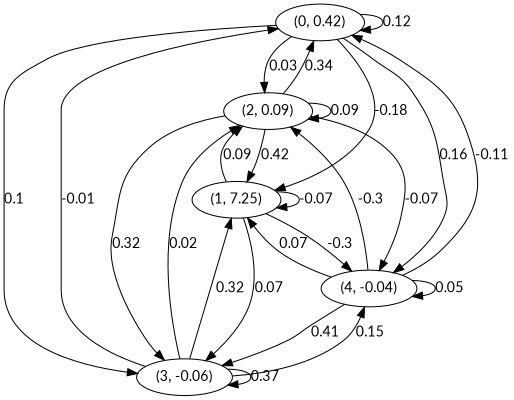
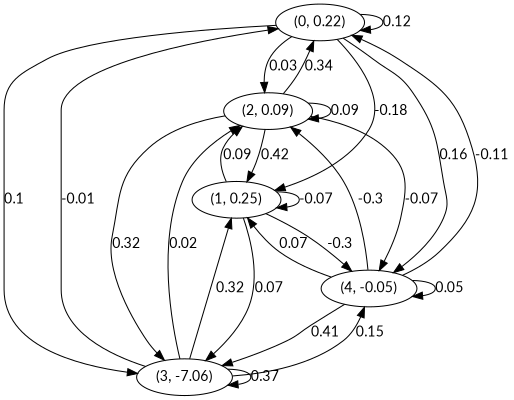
node "(0, 0.42)": label "(0, 0.42)" -> "(0, 0.22)"
node "(1, 7.25)": label "(1, 7.25)" -> "(1, 0.25)"
node "(4, -0.04)": label "(4, -0.04)" -> "(4, -0.05)"
node "(3, -0.06)": label "(3, -0.06)" -> "(3, -7.06)"
